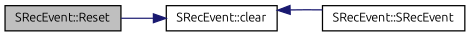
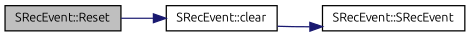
edge "SRecEvent::SRecEvent" -> "SRecEvent::clear": reversed
